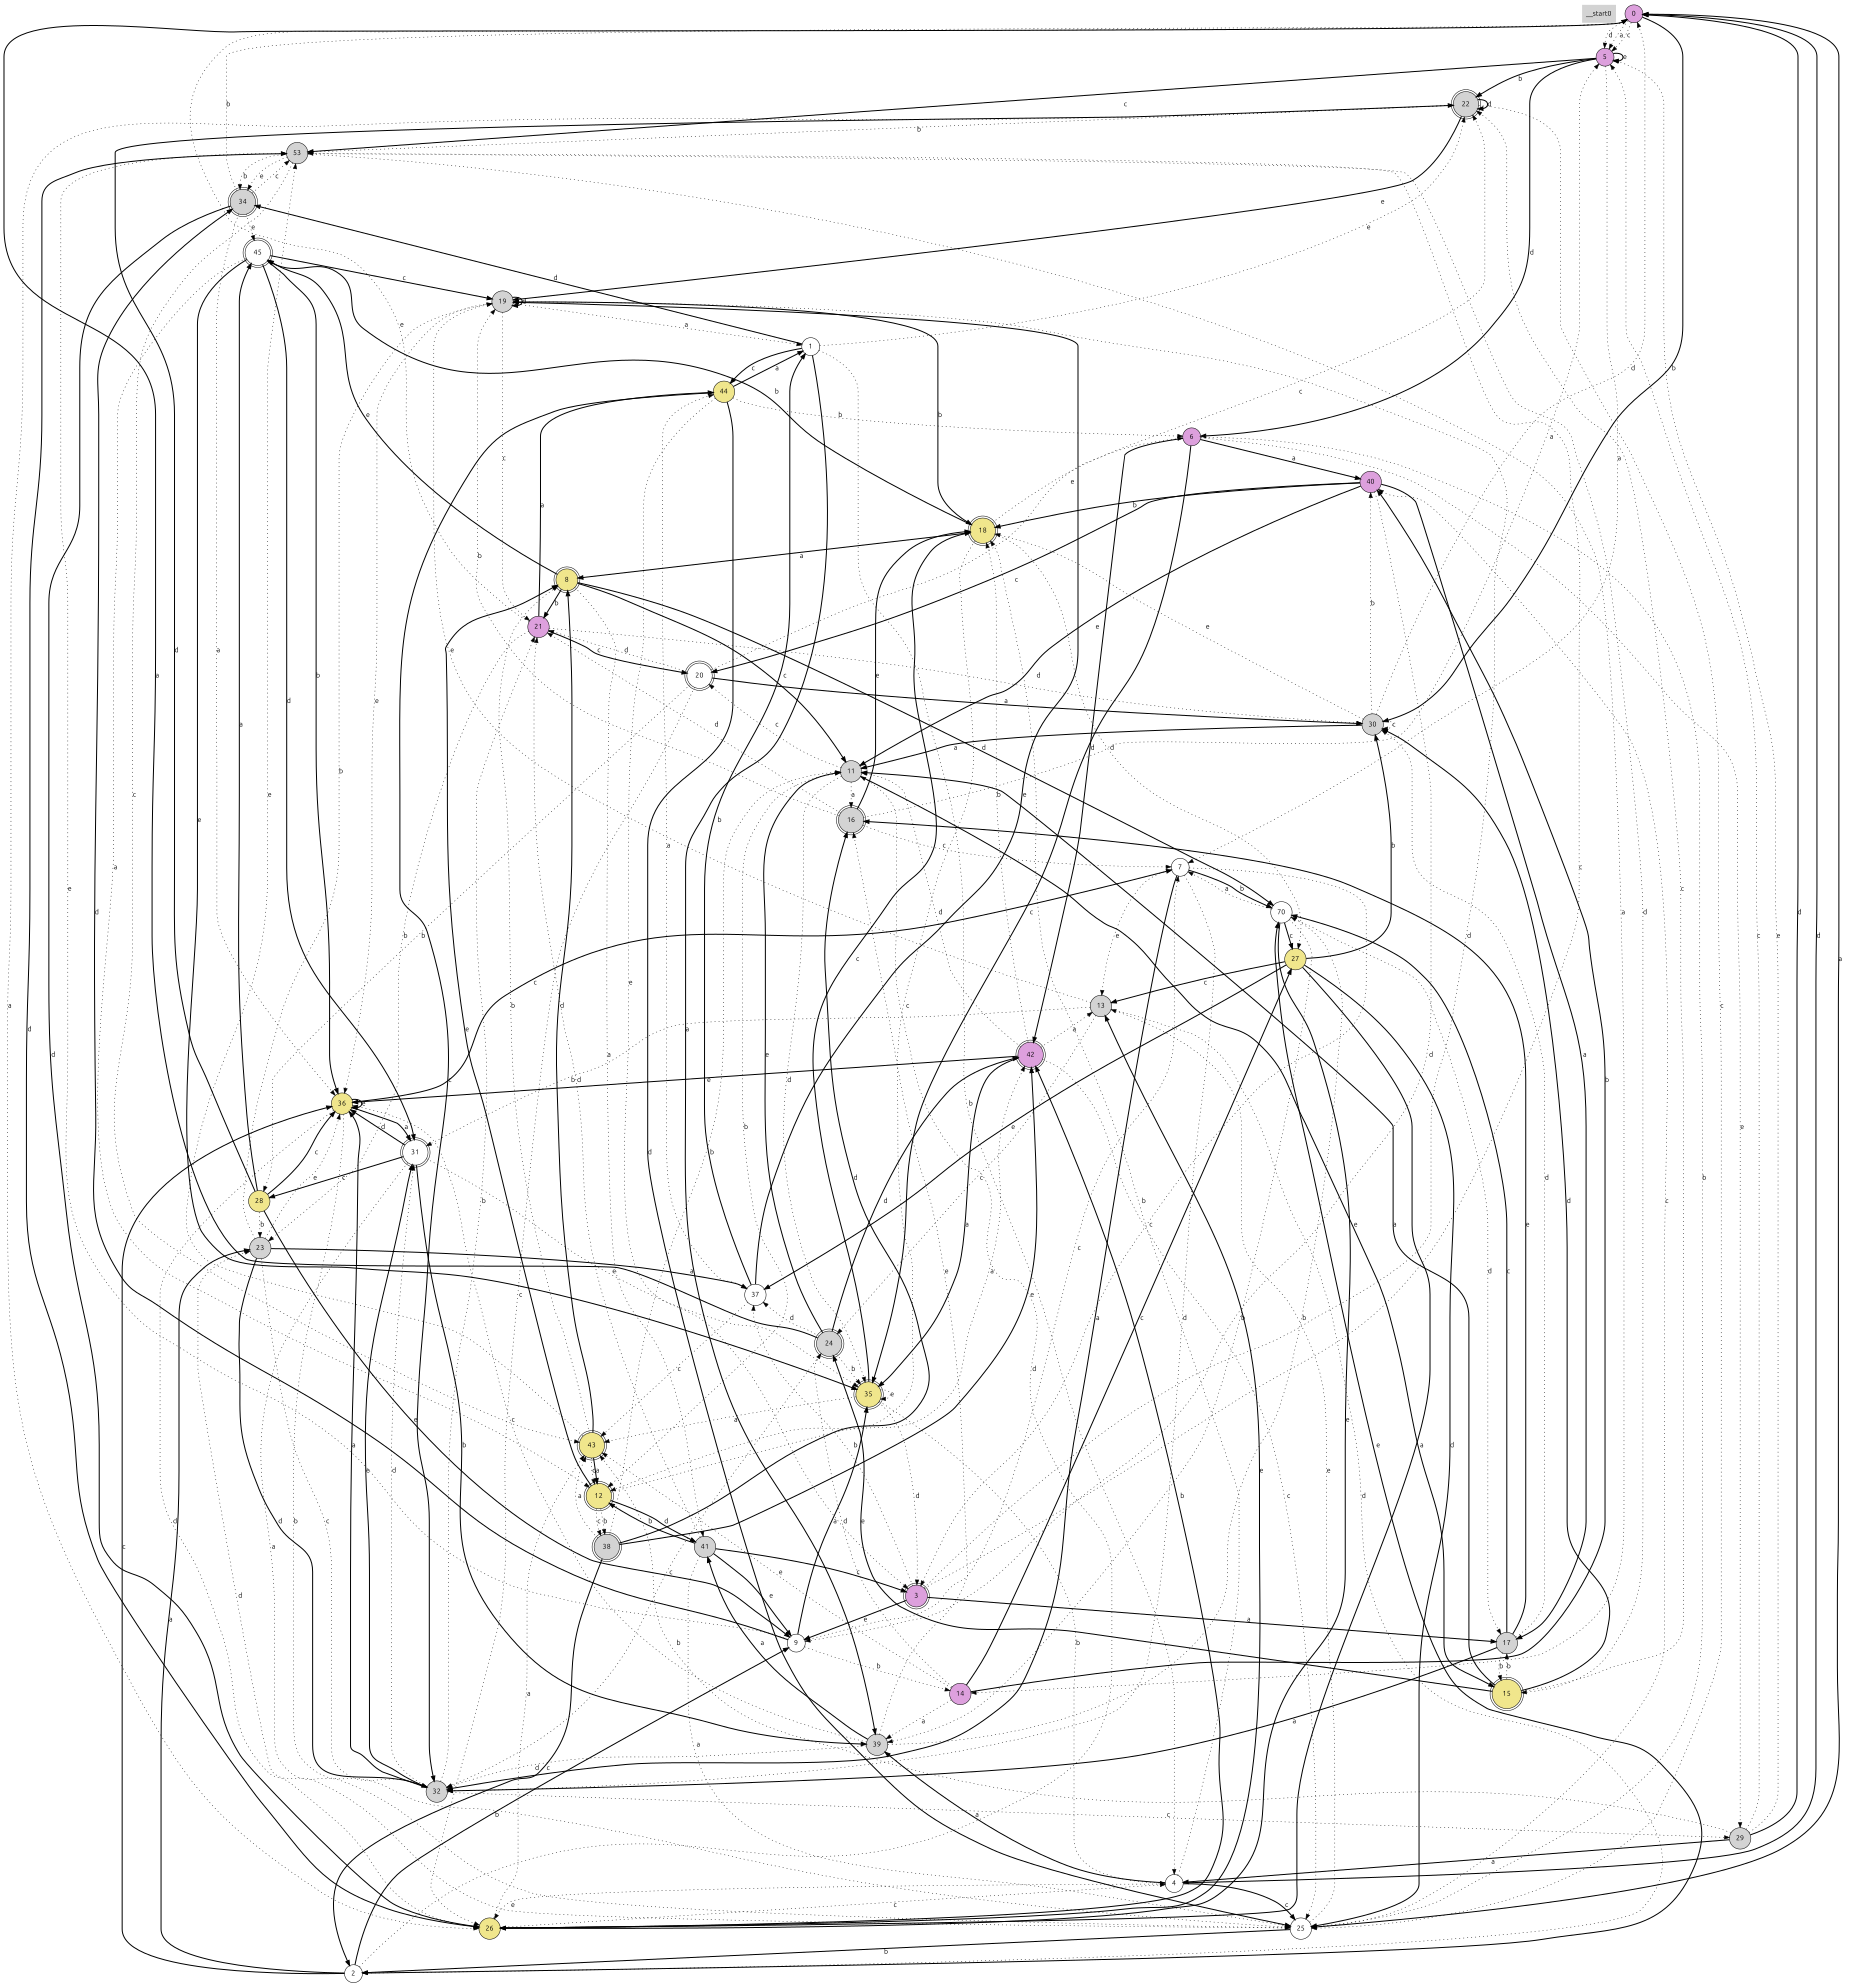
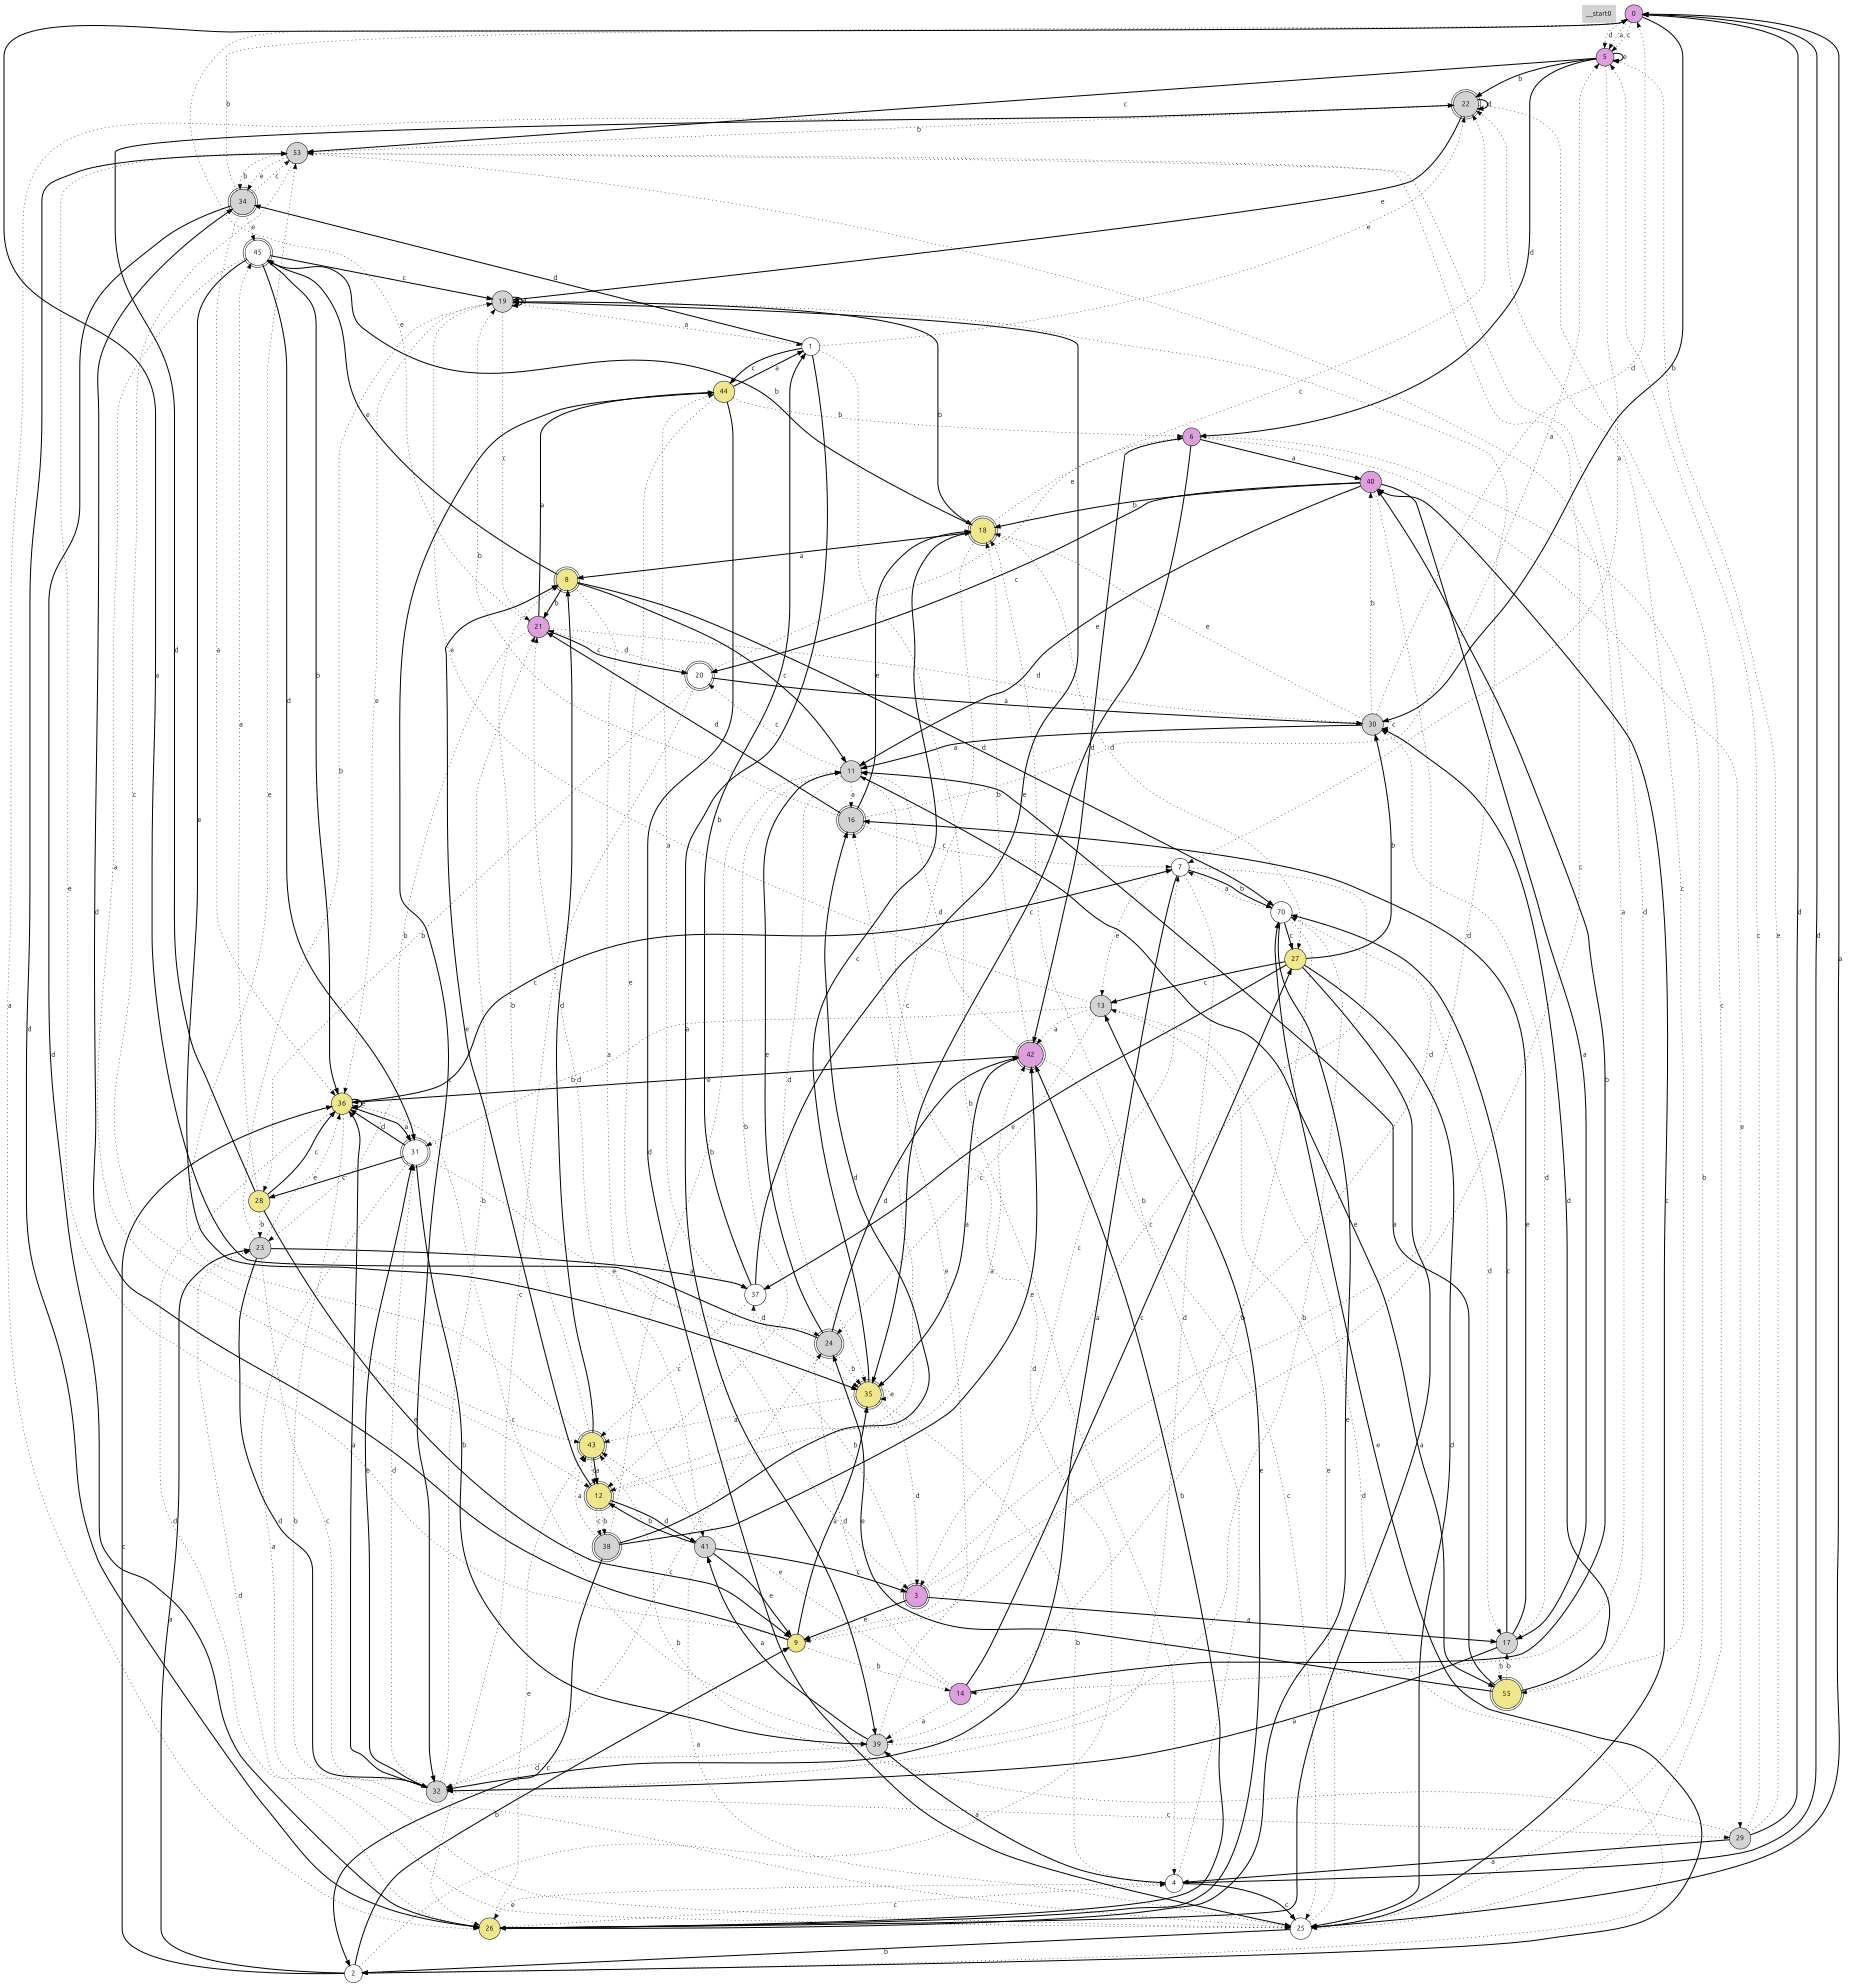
edge "16" -> "21": style dotted -> bold
edge "28" -> "45": style bold -> dotted
edge "42" -> "13": reversed
edge "25" -> "40": style dotted -> bold
edge "24" -> "37": reversed
node "9": fillcolor white -> khaki
edge "26" -> "43": label "a" -> "e"
node "15": label "15" -> "55"
